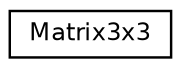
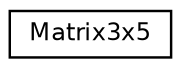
node "Matrix3x3": label "Matrix3x3" -> "Matrix3x5"
